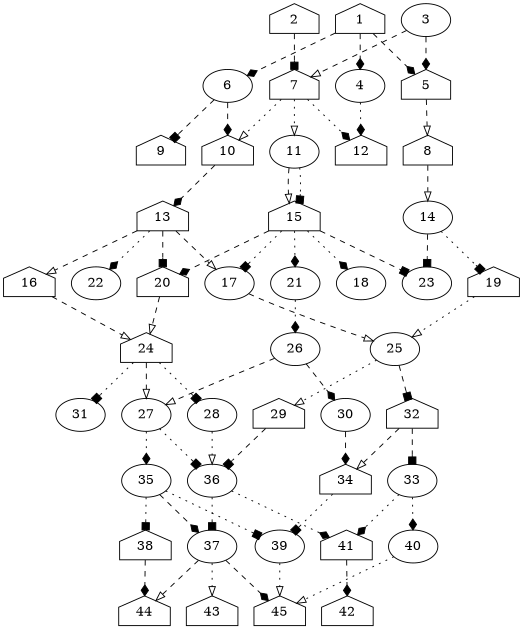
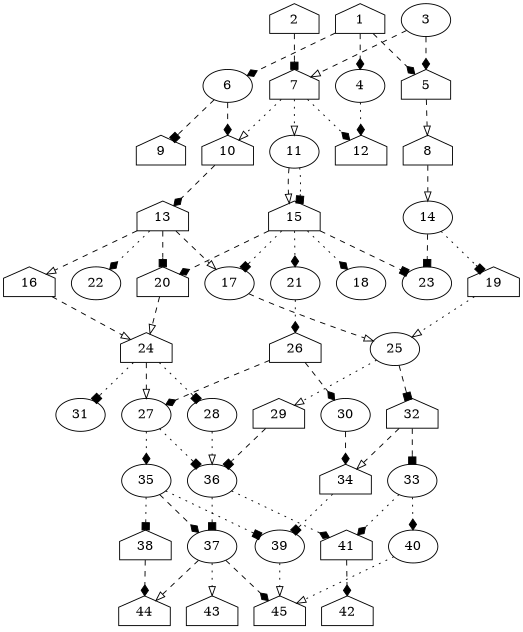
node "26": shape ellipse -> house
edge "26" -> "27": arrowhead onormal -> diamond
